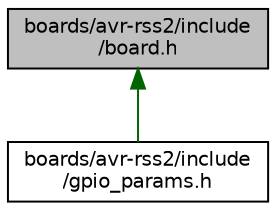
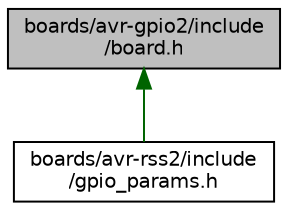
node "boards/avr-rss2/include /board.h": label "boards/avr-rss2/include /board.h" -> "boards/avr-gpio2/include /board.h"
